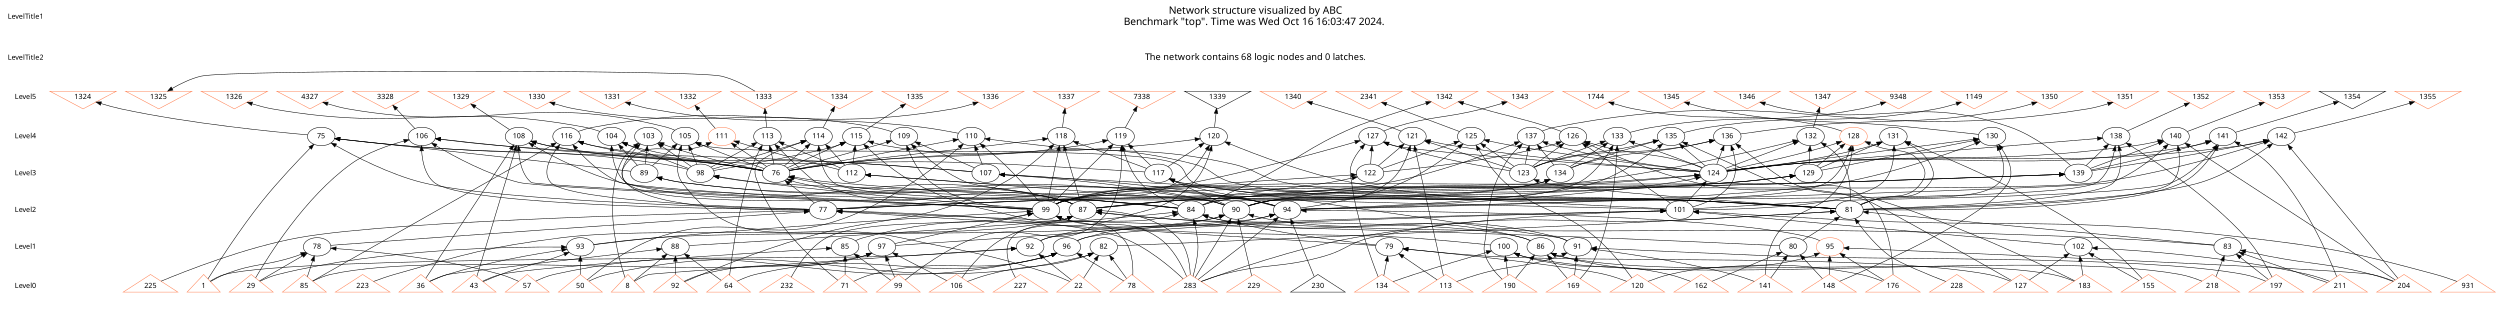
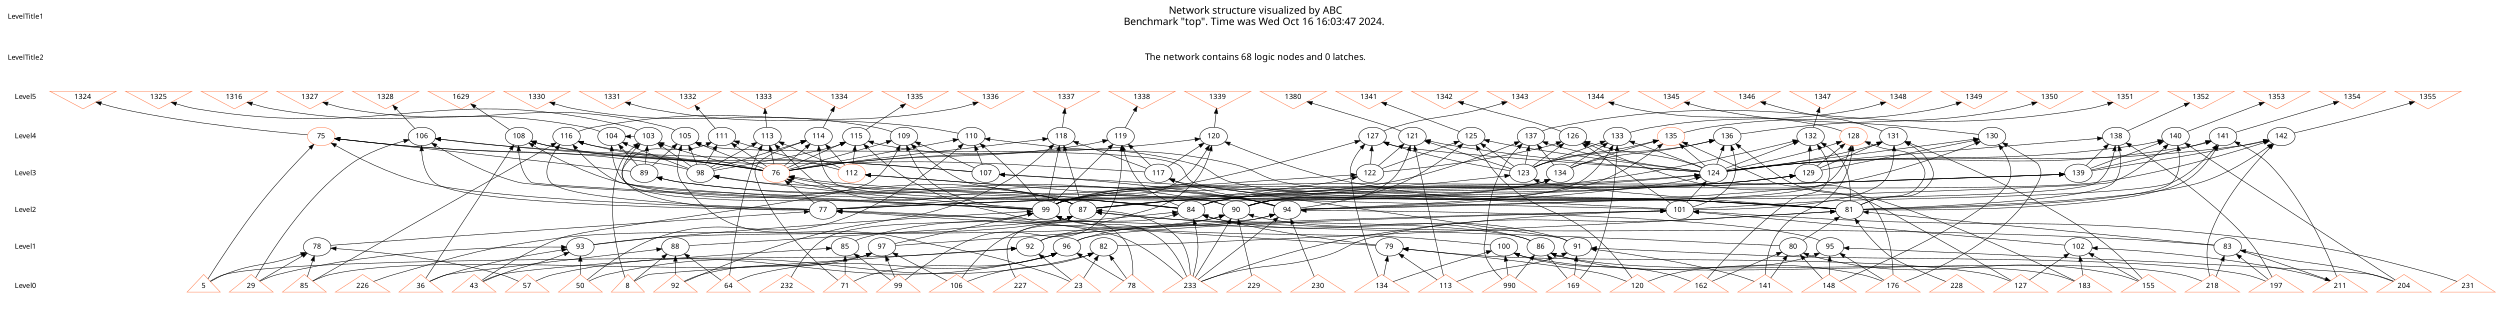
edge "1333" -> "1325": now "103" -> "1325"
node "1326": label "1326" -> "1316"
node "4327": label "4327" -> "1327"
node "3328": label "3328" -> "1328"
node "1329": label "1329" -> "1629"
node "7338": label "7338" -> "1338"
node "1339": color black -> coral
node "1340": label "1340" -> "1380"
node "2341": label "2341" -> "1341"
node "1744": label "1744" -> "1344"
node "9348": label "9348" -> "1348"
node "1149": label "1149" -> "1349"
node "1354": color black -> coral
edge "139" -> "1346": now "131" -> "1346"
node "75": color black -> coral
node "111": color coral -> black
node "135": color black -> coral
edge "84" -> "1342": now "84" -> "123"
edge "98" -> "111": added
edge "76" -> "104": now "103" -> "104"
node "76": color black -> coral
node "112": color black -> coral
edge "90" -> "107": removed
edge "90" -> "117": removed
edge "81" -> "130": now "176" -> "130"
edge "162" -> "132": added
edge "43" -> "108": now "43" -> "109"
edge "204" -> "142": now "218" -> "142"
node "95": color coral -> black
edge "211" -> "83": reversed
edge "155" -> "80": added
node "225": removed
node "1": label "1" -> "5"
node "223": label "223" -> "226"
node "22": label "22" -> "23"
node "283": label "283" -> "233"
node "230": color black -> coral
node "190": label "190" -> "990"
node "931": label "931" -> "231"
